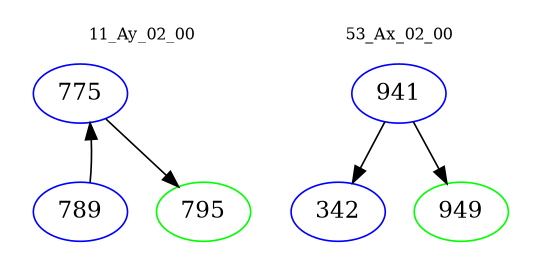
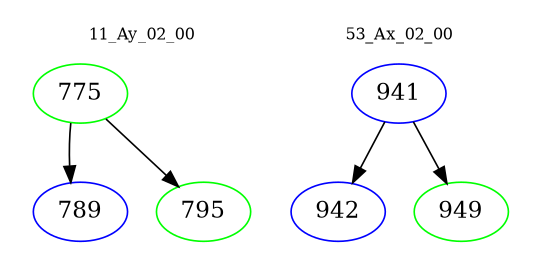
node "775": color blue -> green
edge "789" -> "775": reversed
node "342": label "342" -> "942"
